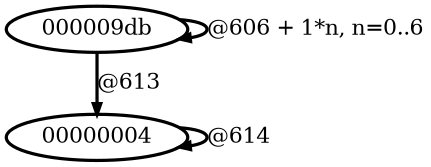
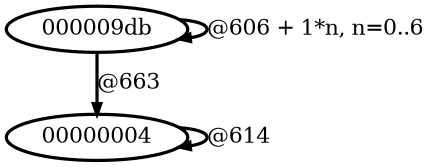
edge "000009db" -> "00000004": label "@613" -> "@663"
